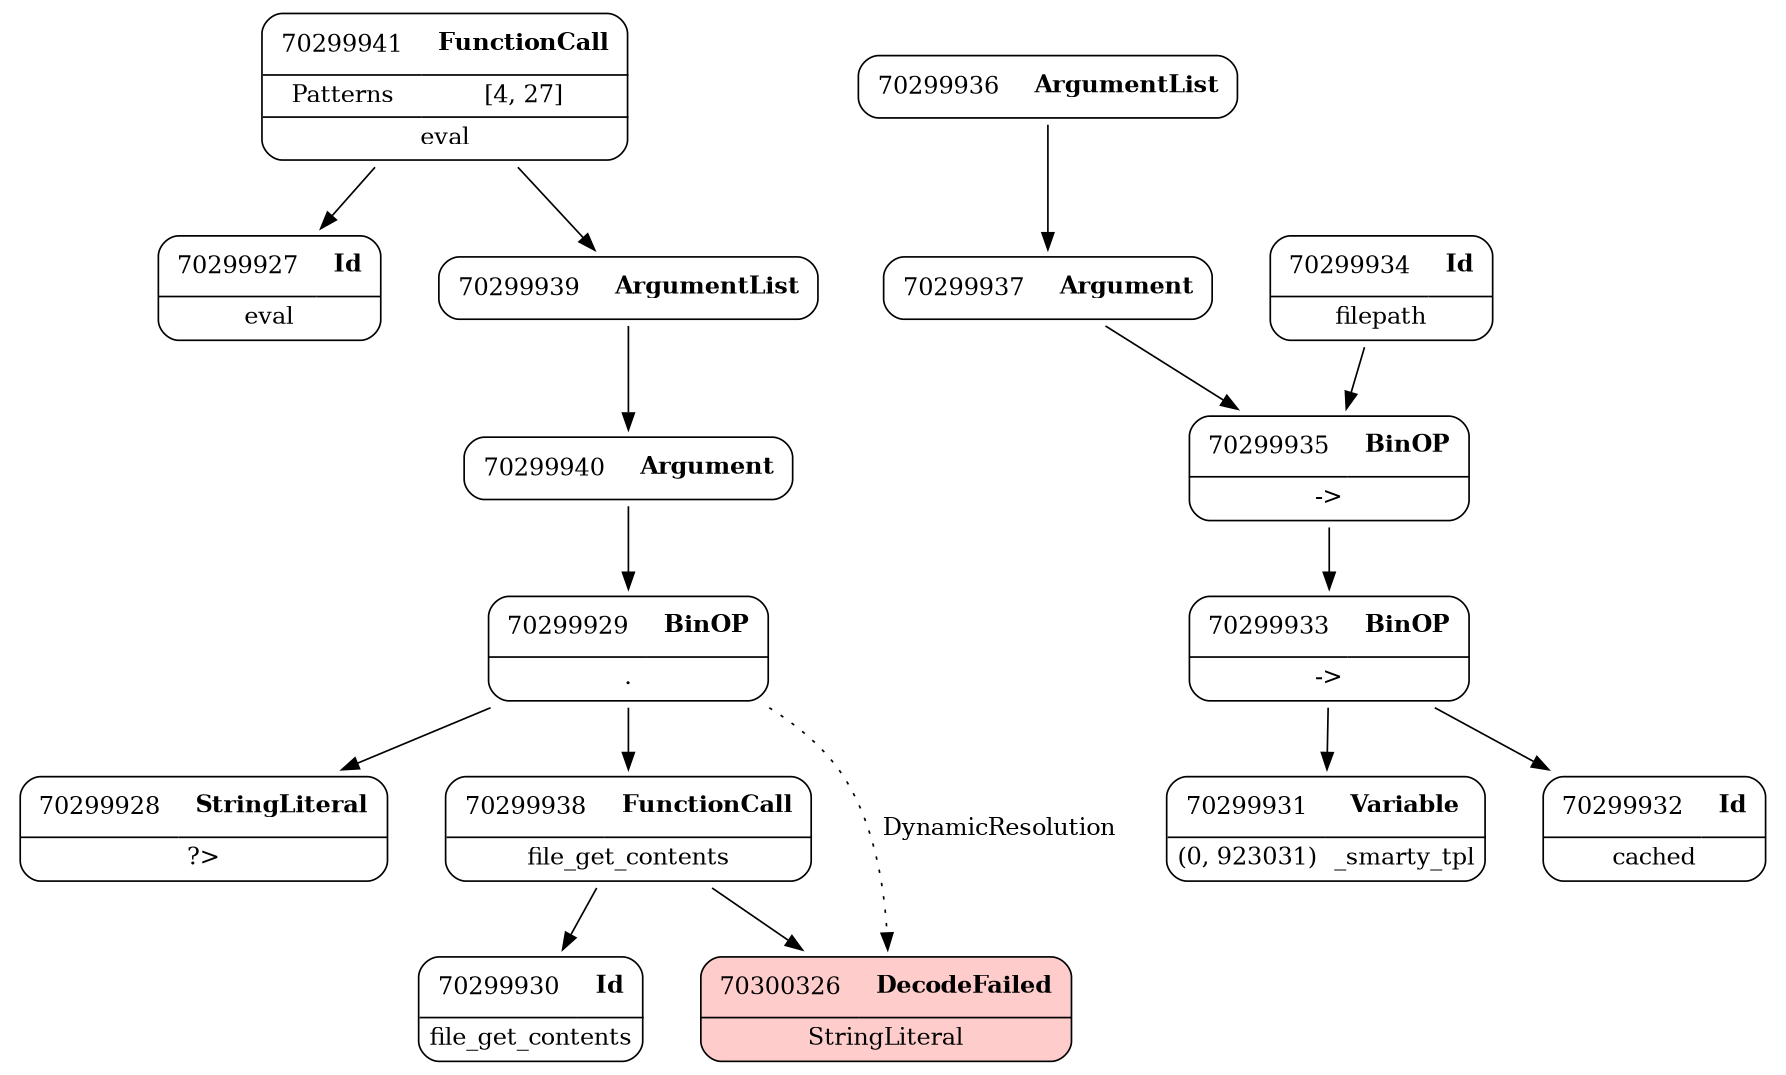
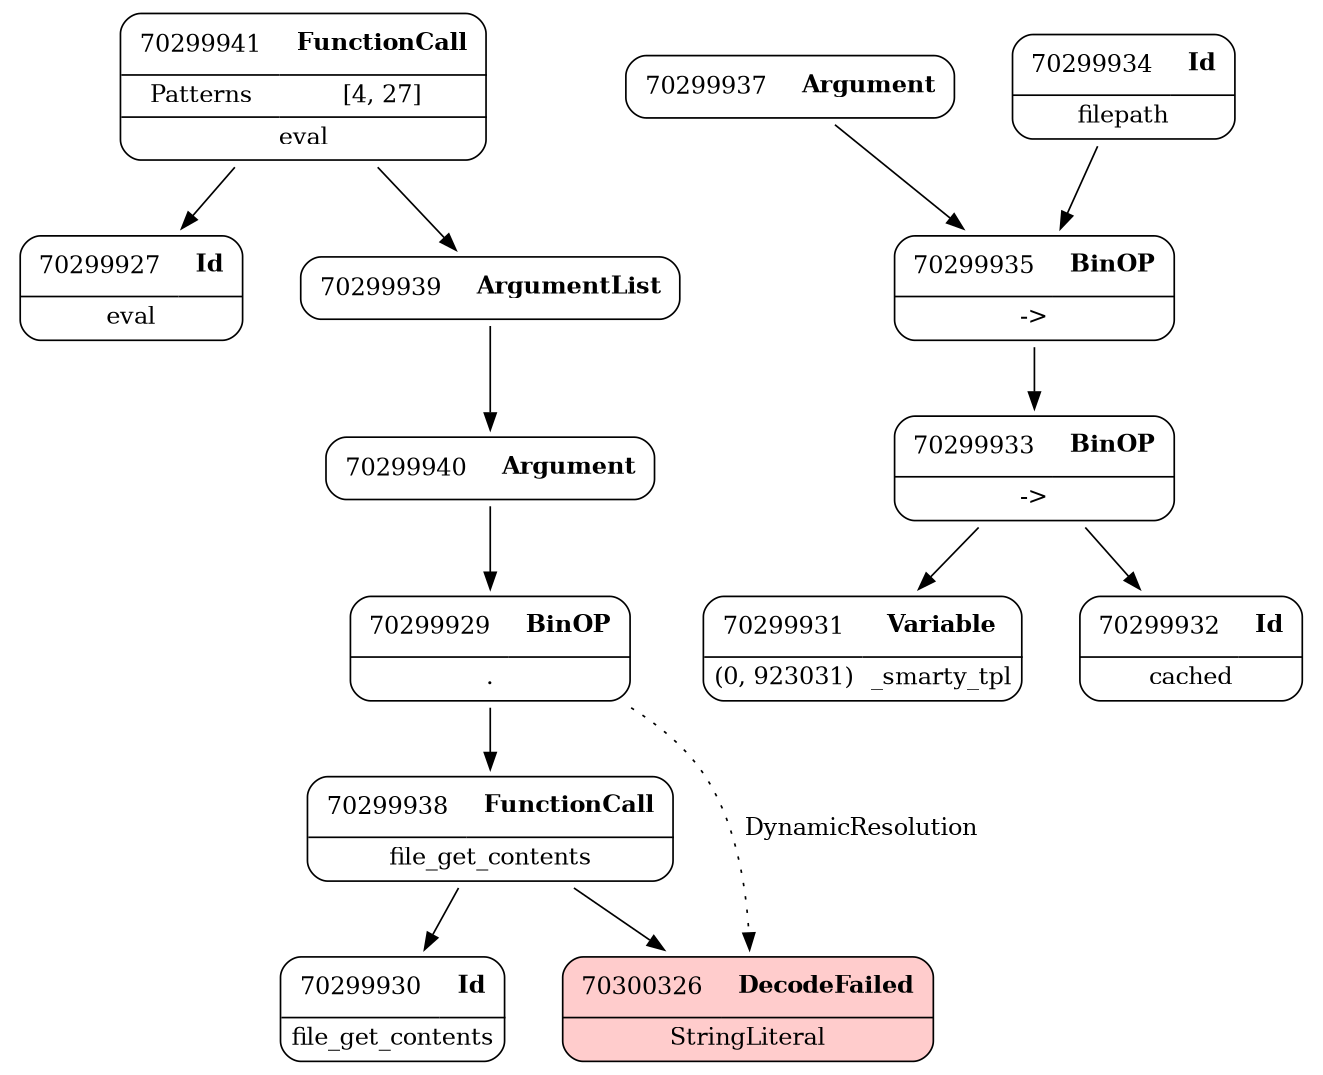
node "70299936": removed
node "70299928": removed
